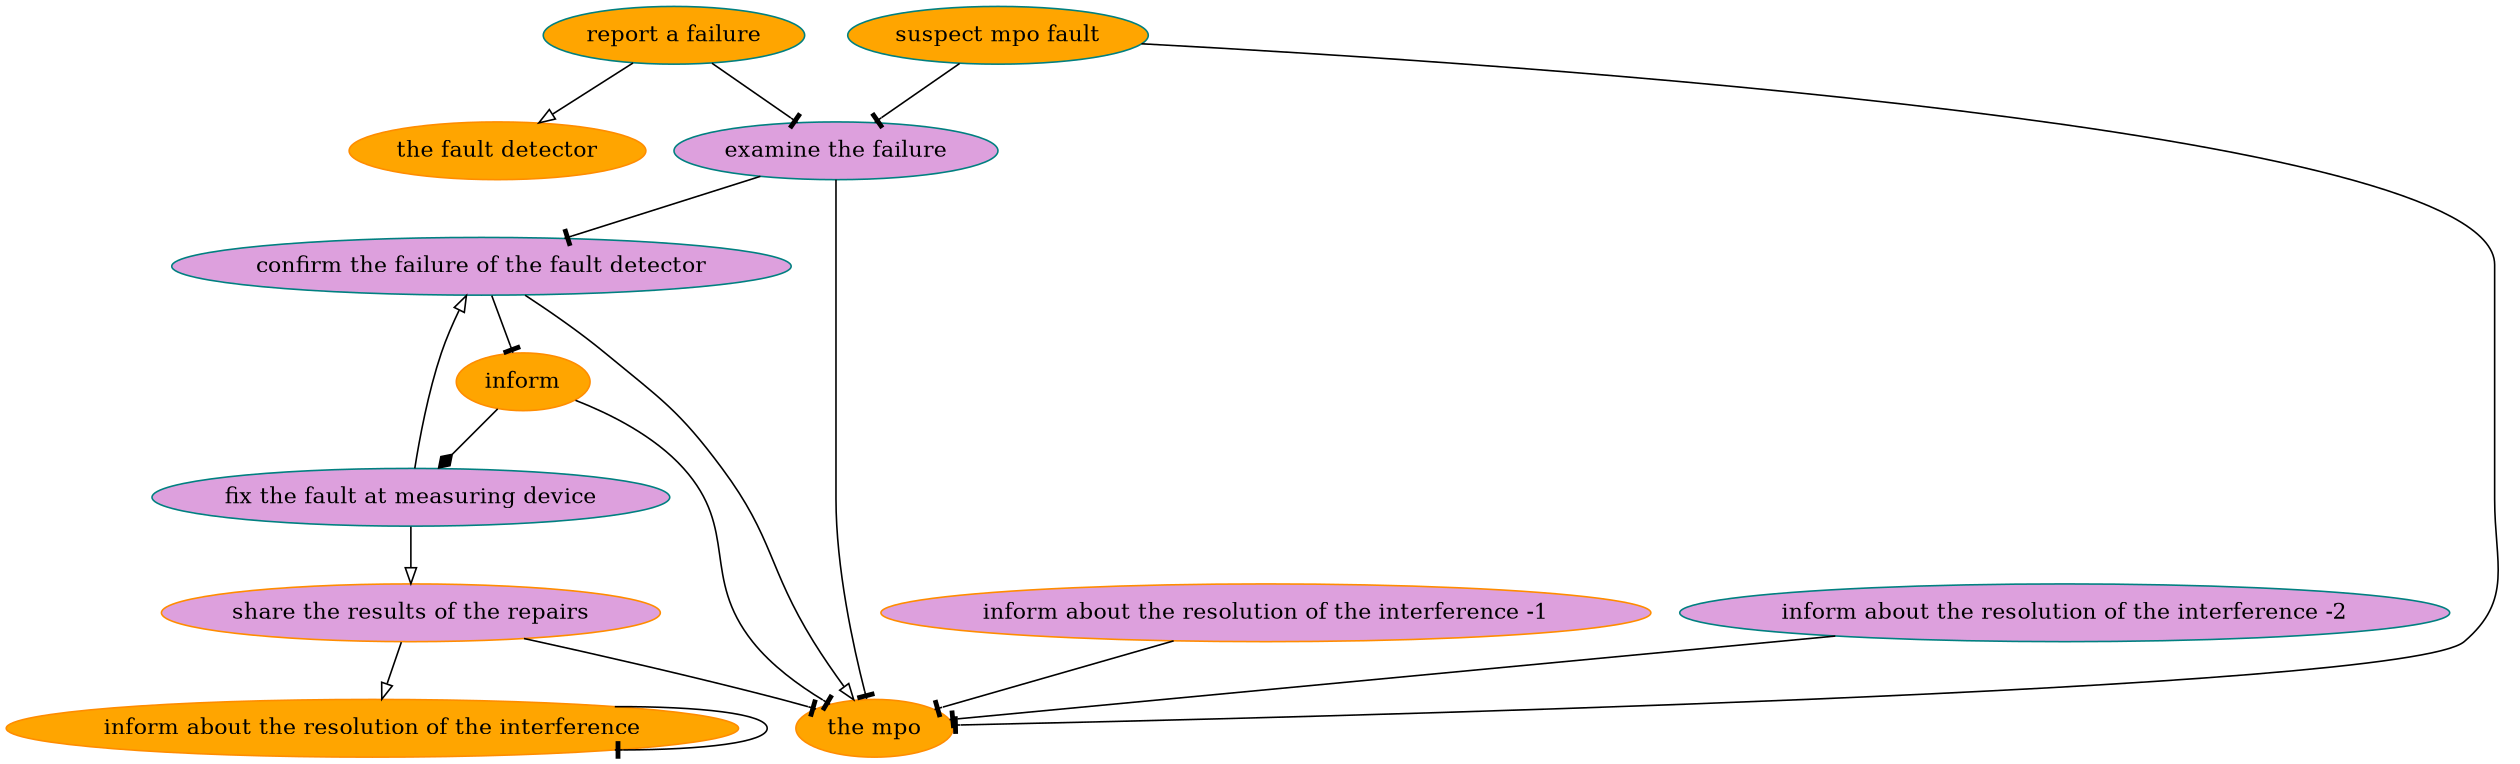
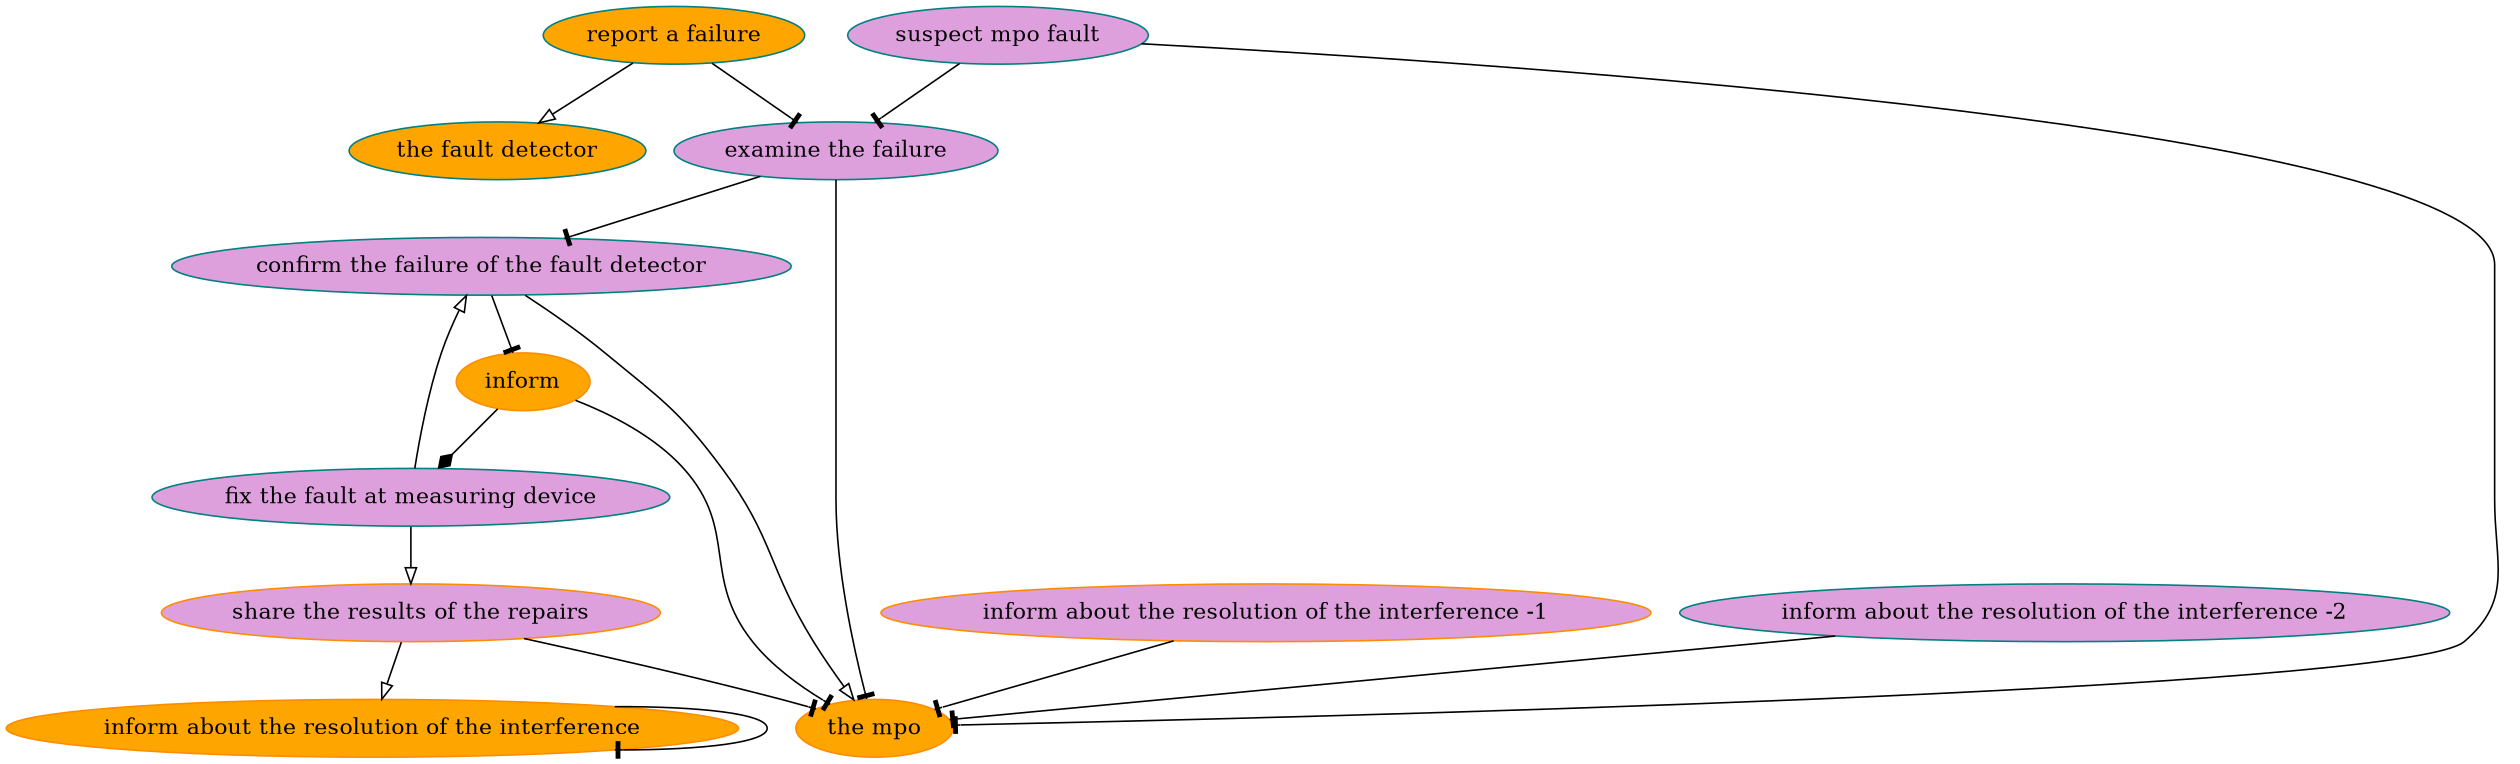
node "suspect mpo fault": fillcolor orange -> plum
node "the fault detector": color darkorange -> teal
